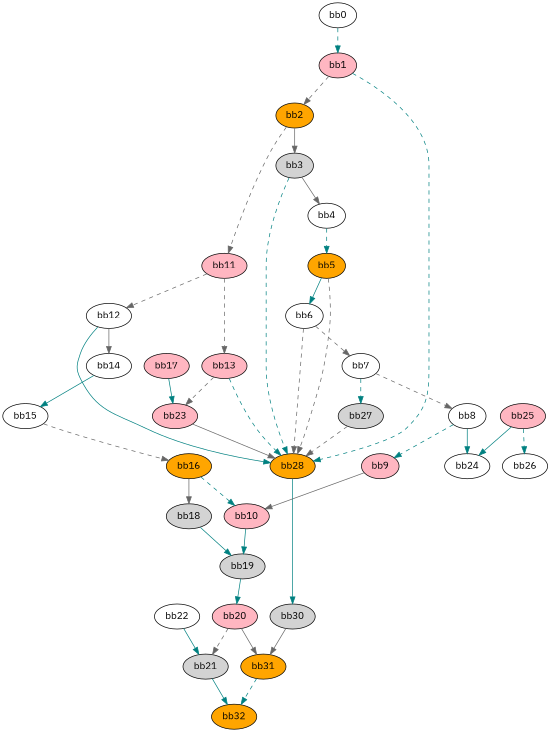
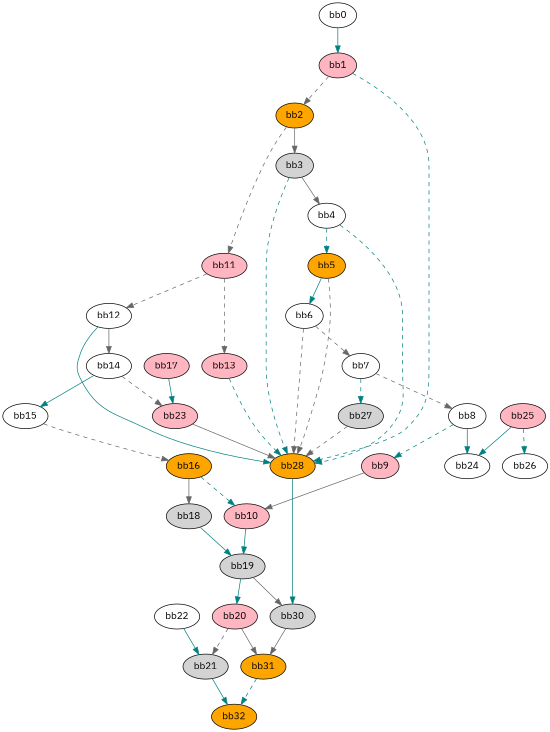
edge "bb0" -> "bb1": style dashed -> solid
edge "bb4" -> "bb28": added
edge "bb13" -> "bb23": now "bb14" -> "bb23"
edge "bb19" -> "bb30": added
